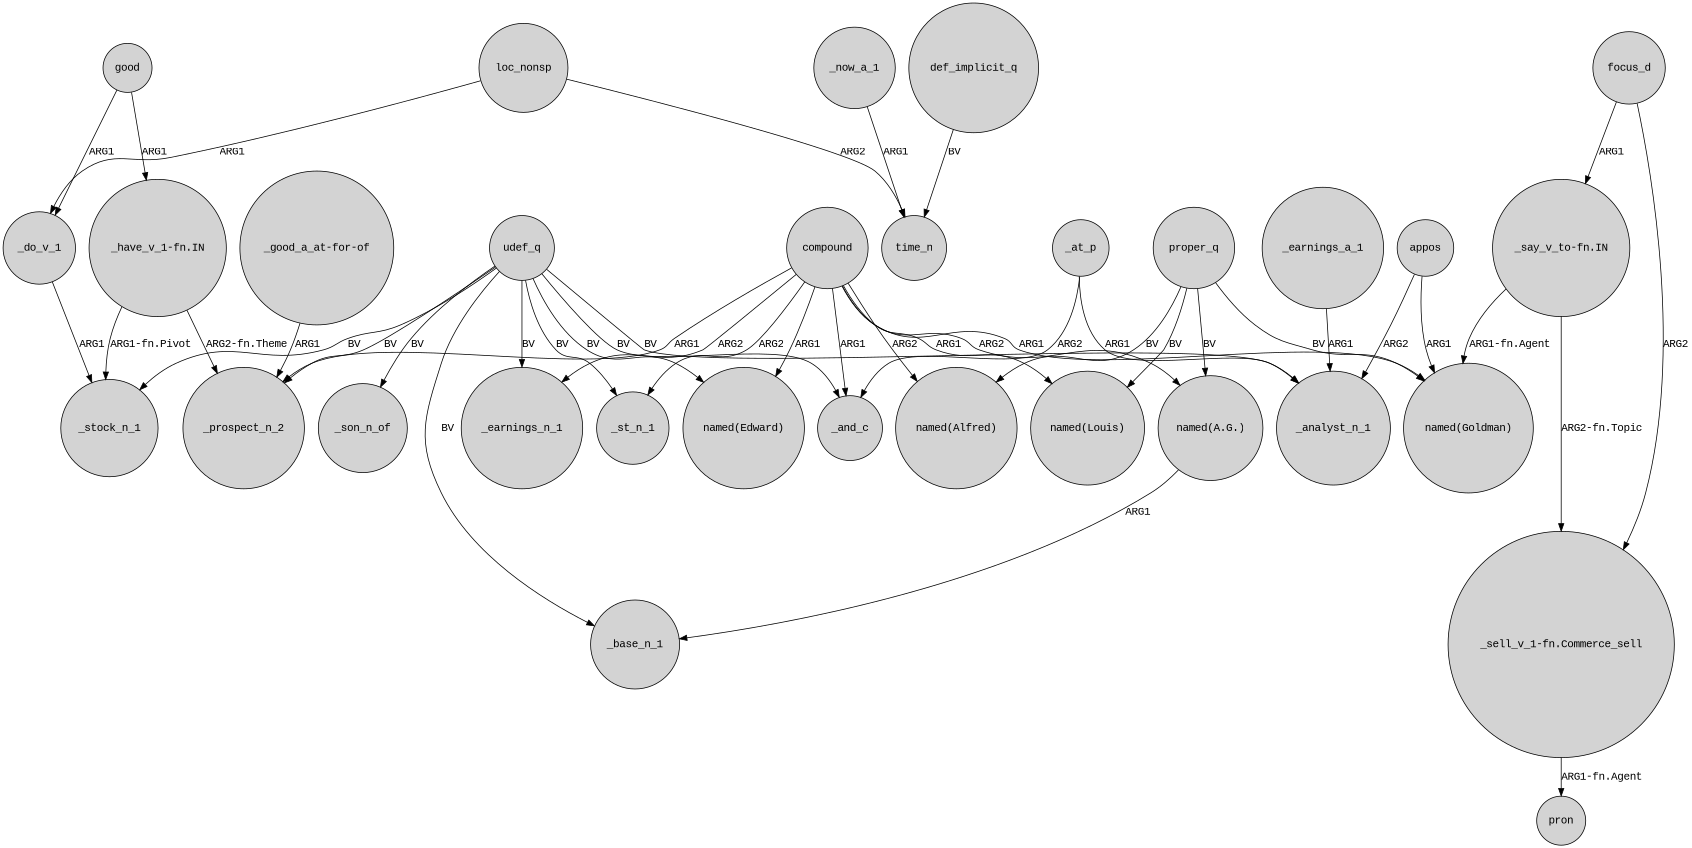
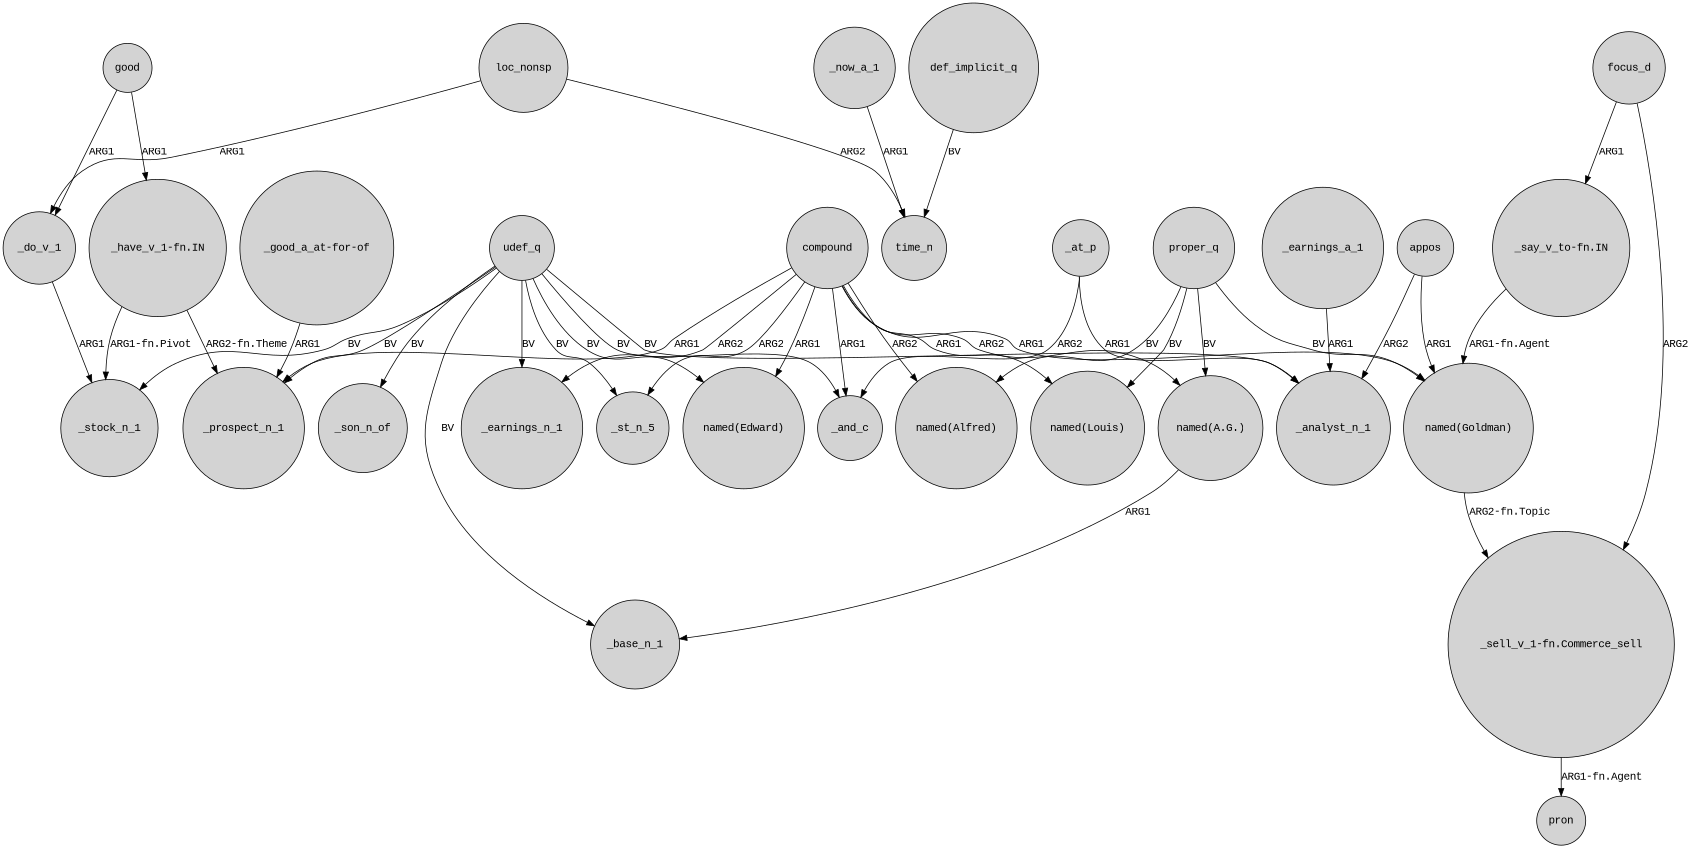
edge "_say_v_to-fn.IN" -> "_sell_v_1-fn.Commerce_sell": now "named(Goldman)" -> "_sell_v_1-fn.Commerce_sell"
node "_prospect_n_2": label "_prospect_n_2" -> "_prospect_n_1"
node "_st_n_1": label "_st_n_1" -> "_st_n_5"
